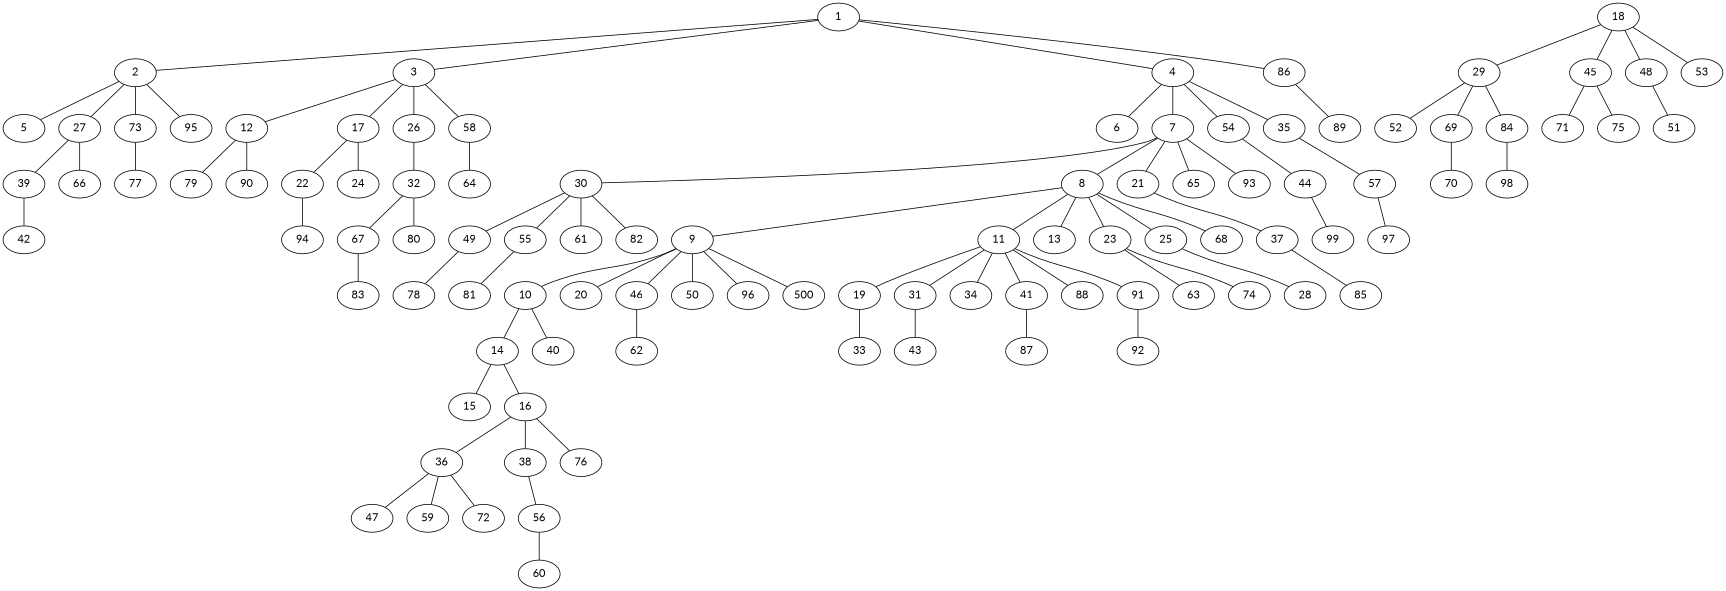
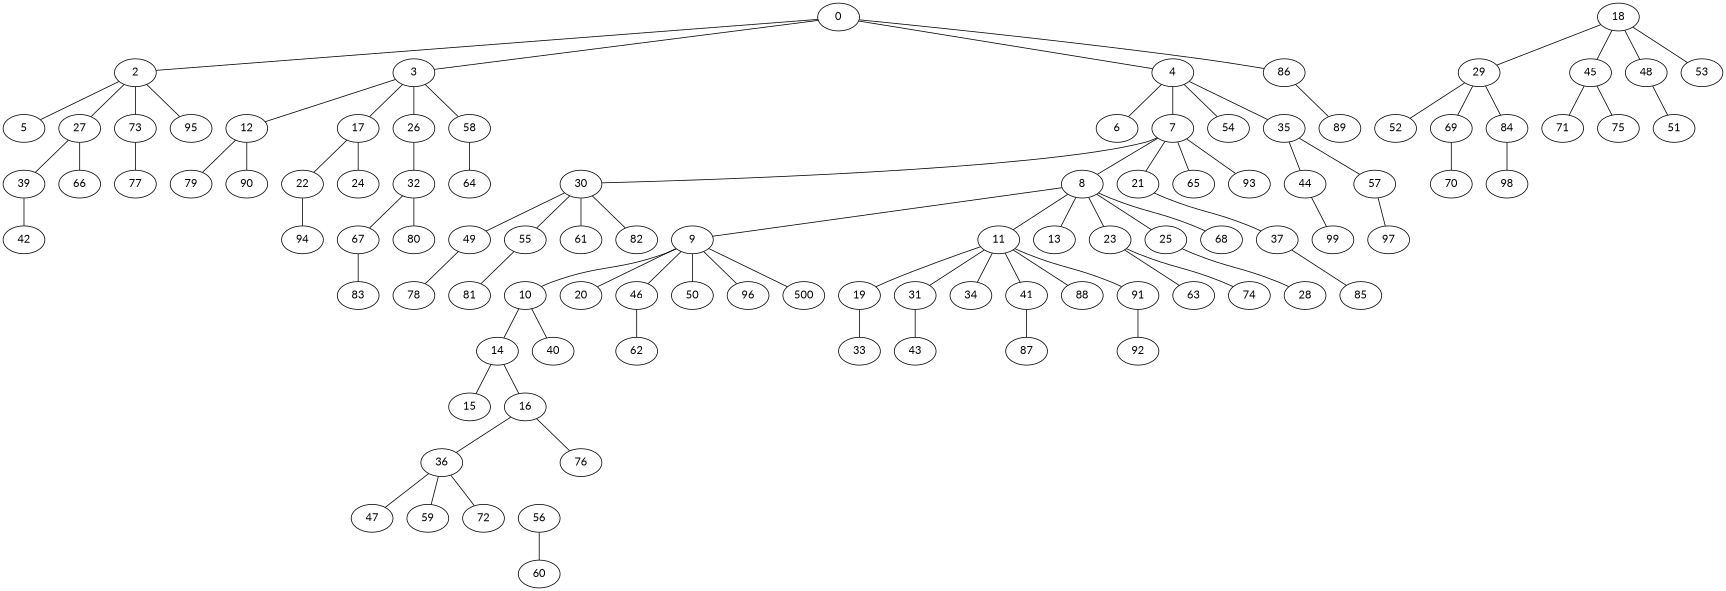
node "1": label "1" -> "0"
edge "54" -- "44": now "35" -- "44"
node "38": removed
